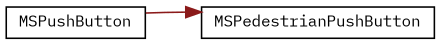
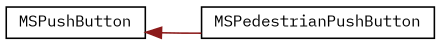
edge "MSPushButton" -> "MSPedestrianPushButton": reversed
